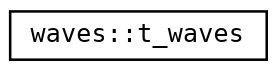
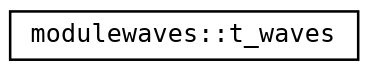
node "waves::t_waves": label "waves::t_waves" -> "modulewaves::t_waves"
